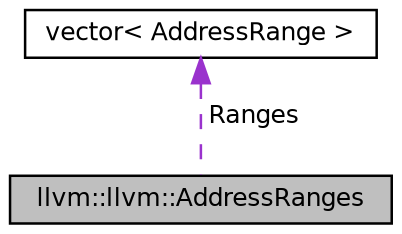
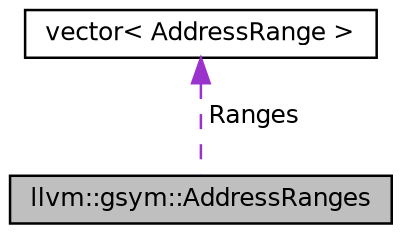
node "llvm::llvm::AddressRanges": label "llvm::llvm::AddressRanges" -> "llvm::gsym::AddressRanges"
